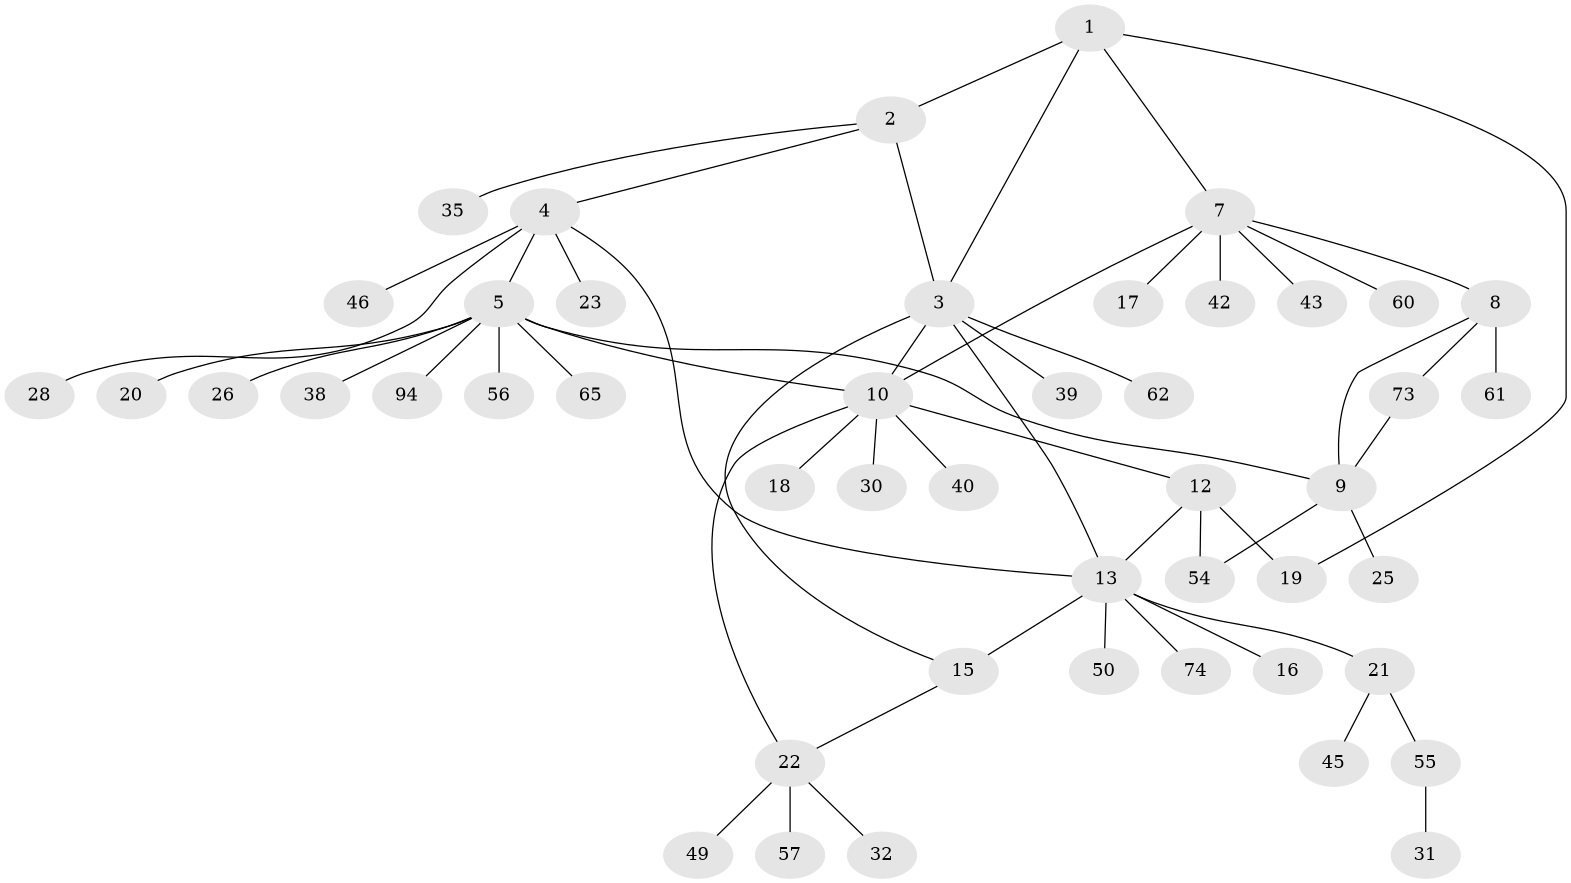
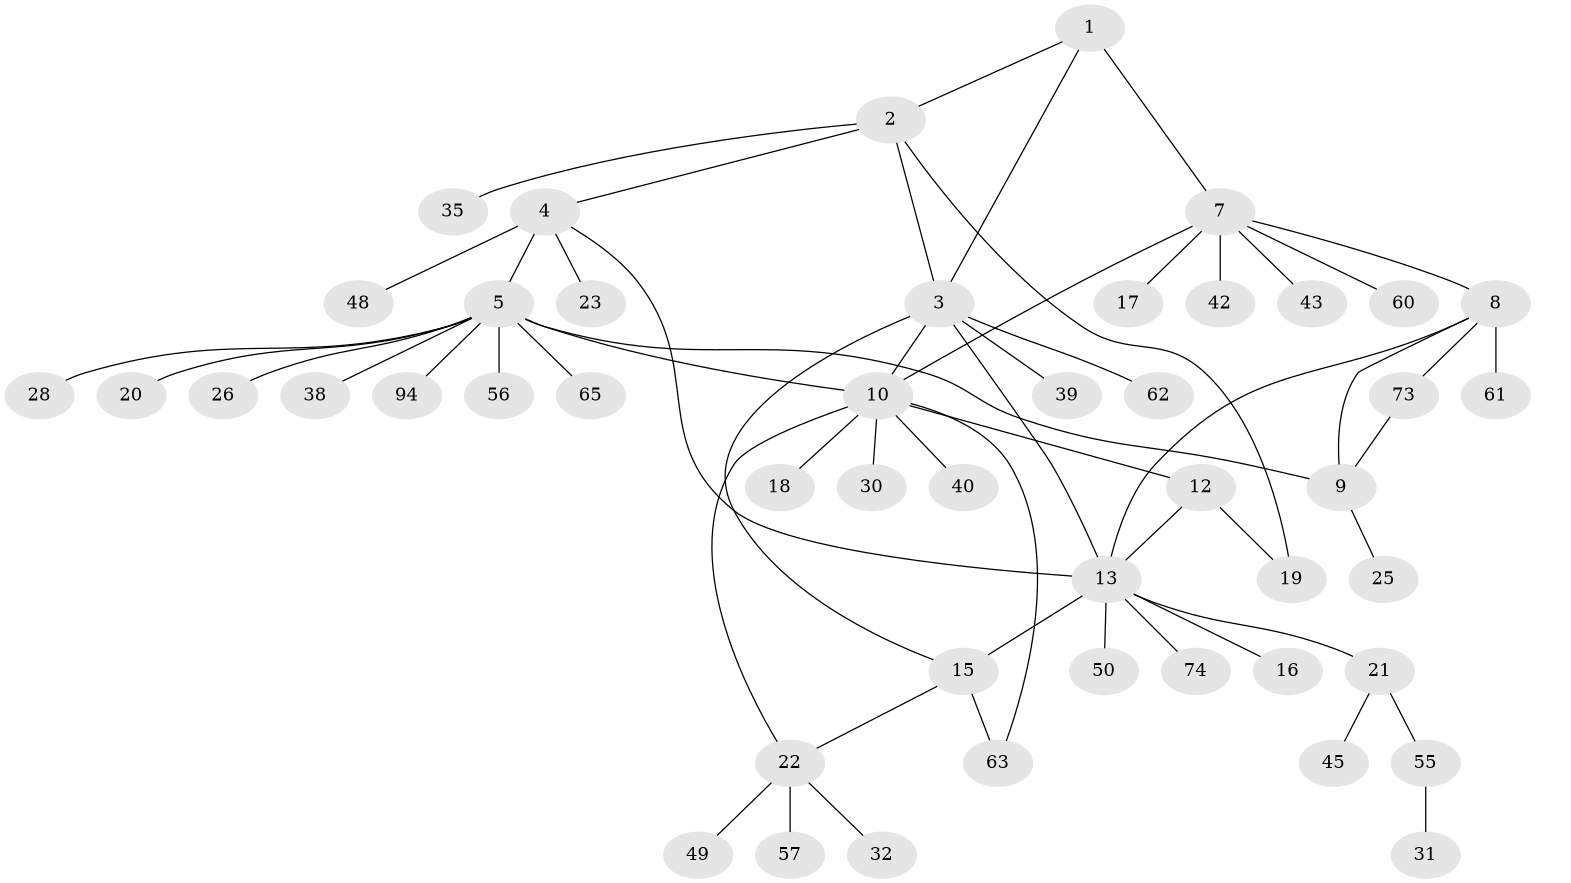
edge "1" -- "19": now "2" -- "19"
node "46": label "46" -> "48"
edge "4" -- "28": now "5" -- "28"
edge "8" -- "13": added
node "54": removed
node "63": added
